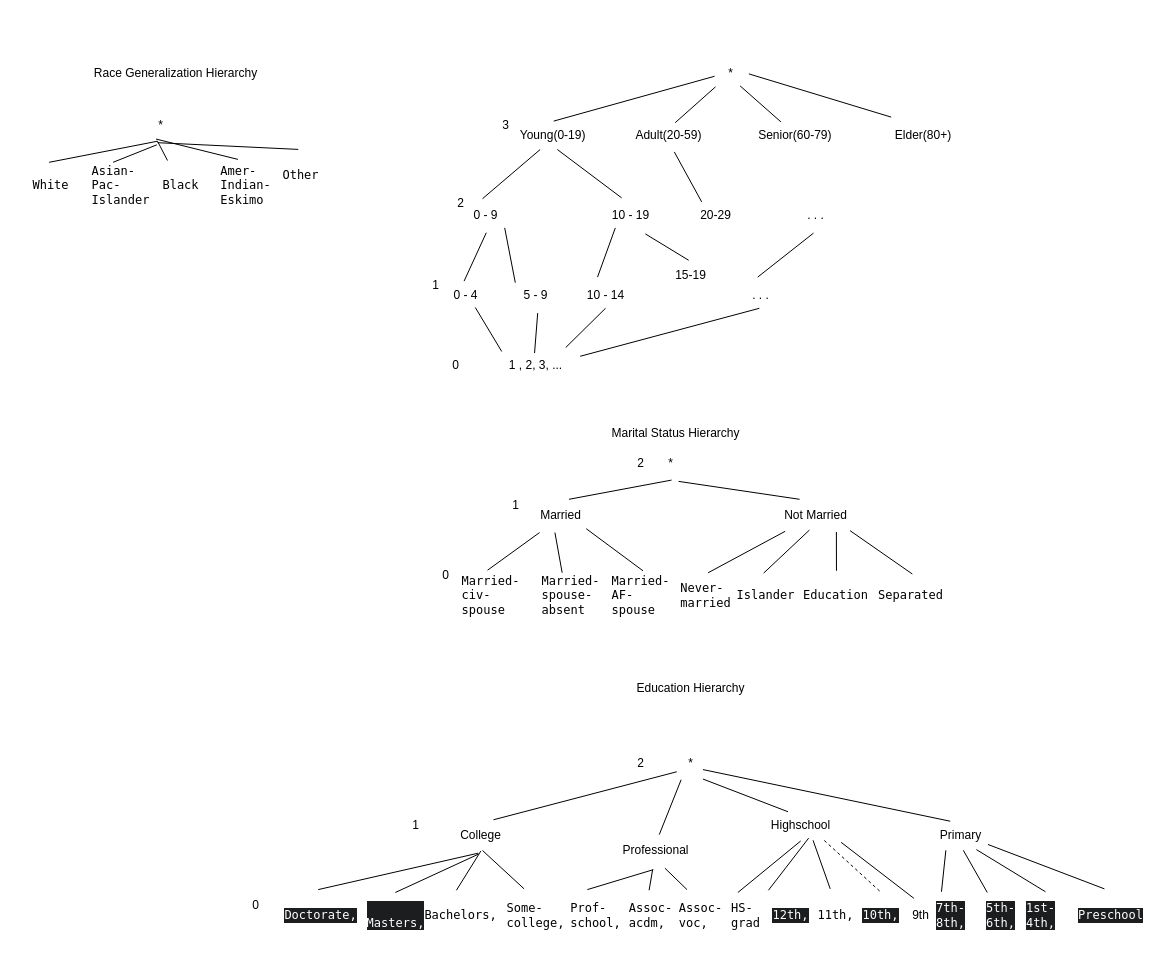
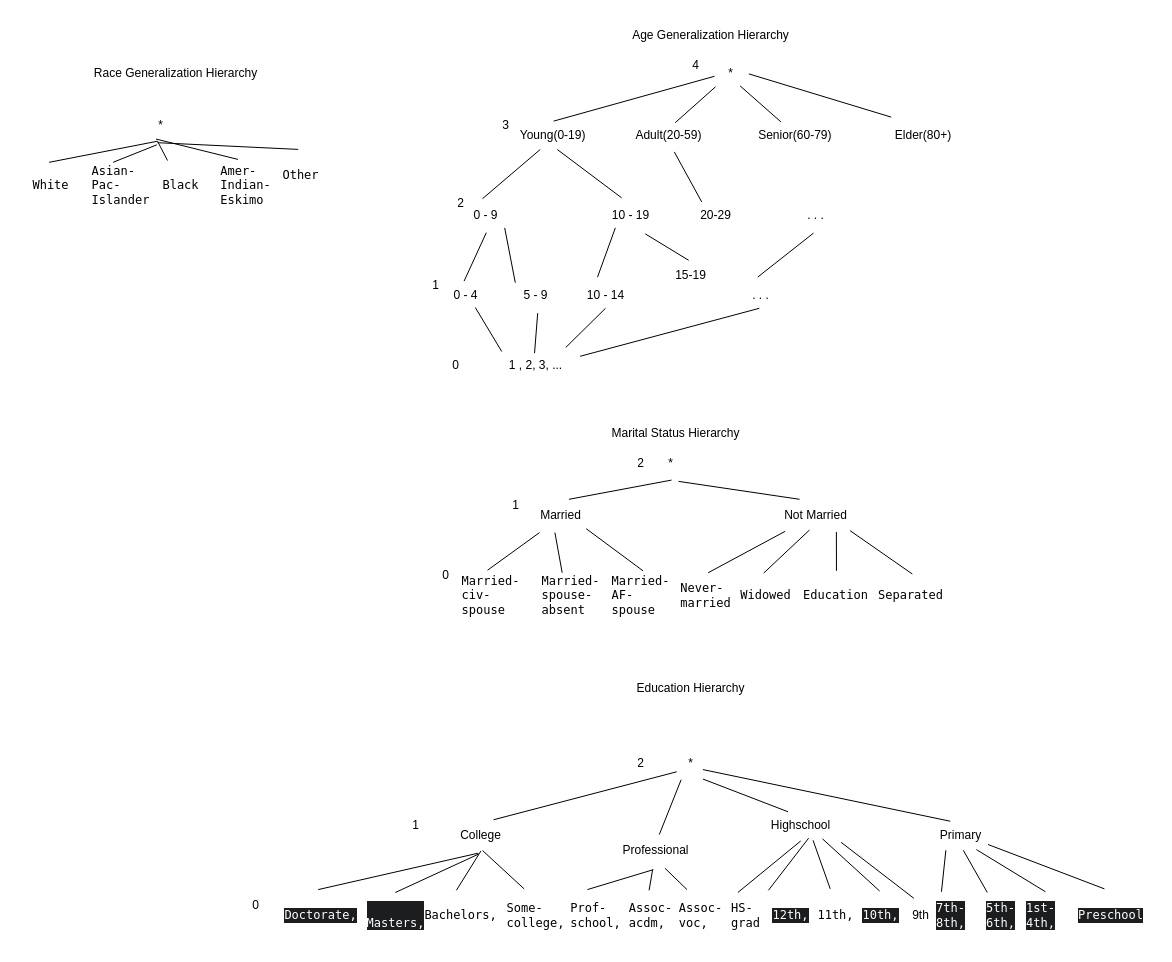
node "Age Generalization Hierarchy": added
node "4": added
node "Islander": label "Islander" -> "Widowed"
edge "Highschool" -- "10th,": style dashed -> solid
